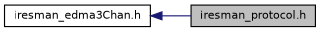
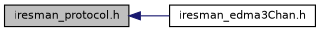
edge "iresman_protocol.h" -> "iresman_edma3Chan.h": reversed
